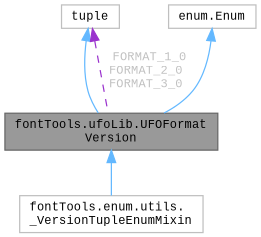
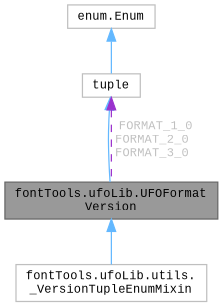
edge "fontTools.ufoLib.UFOFormat Version" -> "enum.Enum": now "tuple" -> "enum.Enum"
node "fontTools.enum.utils. _VersionTupleEnumMixin": label "fontTools.enum.utils. _VersionTupleEnumMixin" -> "fontTools.ufoLib.utils. _VersionTupleEnumMixin"
